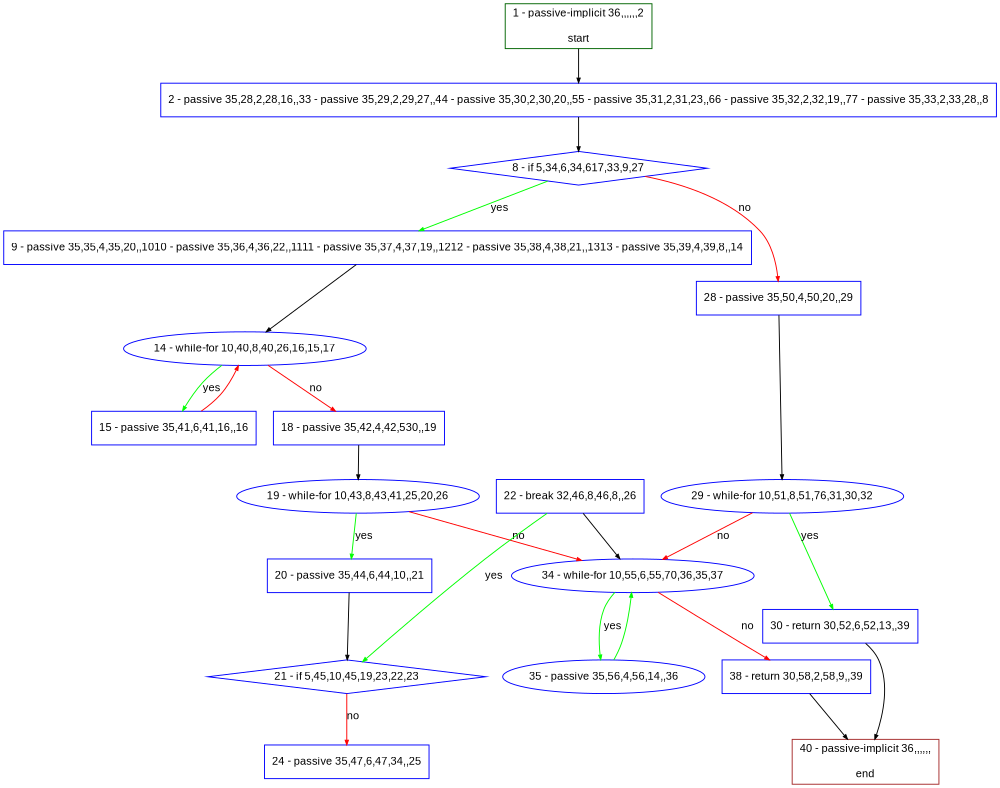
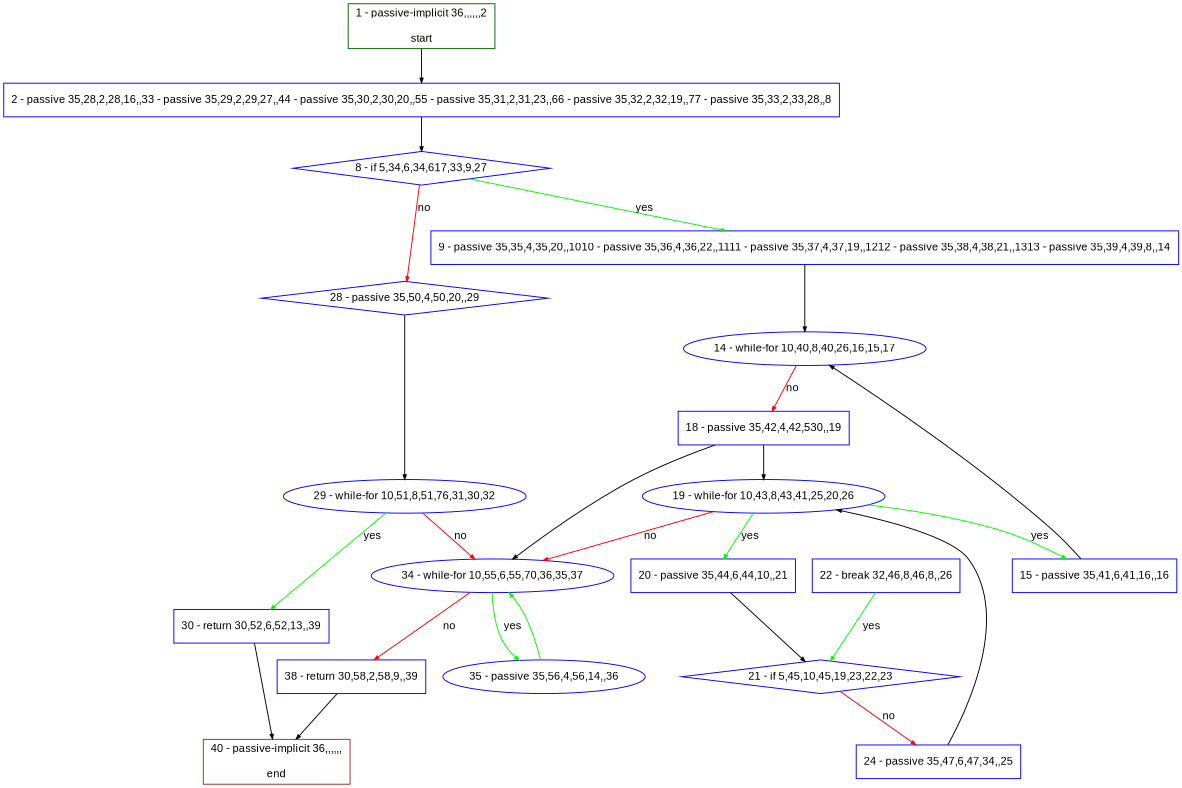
node "28 - passive 35,50,4,50,20,,29": shape box -> diamond
edge "14 - while-for 10,40,8,40,26,16,15,17" -> "15 - passive 35,41,6,41,16,,16": now "19 - while-for 10,43,8,43,41,25,20,26" -> "15 - passive 35,41,6,41,16,,16"
edge "15 - passive 35,41,6,41,16,,16" -> "14 - while-for 10,40,8,40,26,16,15,17": color #ff0000 -> #000000
edge "22 - break 32,46,8,46,8,,26" -> "34 - while-for 10,55,6,55,70,36,35,37": now "18 - passive 35,42,4,42,530,,19" -> "34 - while-for 10,55,6,55,70,36,35,37"
edge "24 - passive 35,47,6,47,34,,25" -> "19 - while-for 10,43,8,43,41,25,20,26": added
